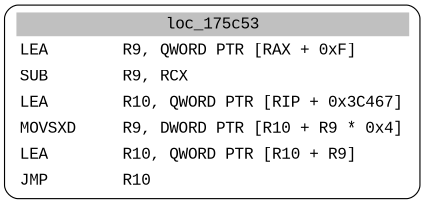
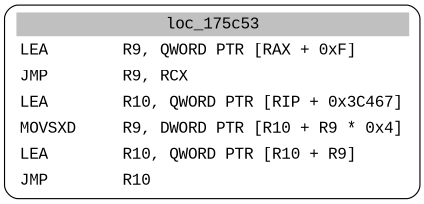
node "loc_175c53": text "SUB        R9, RCX" -> "JMP        R9, RCX"
